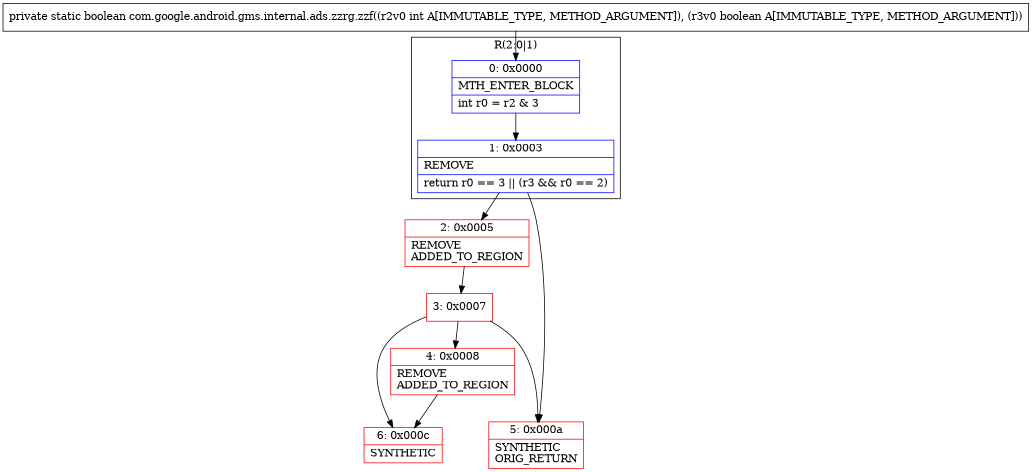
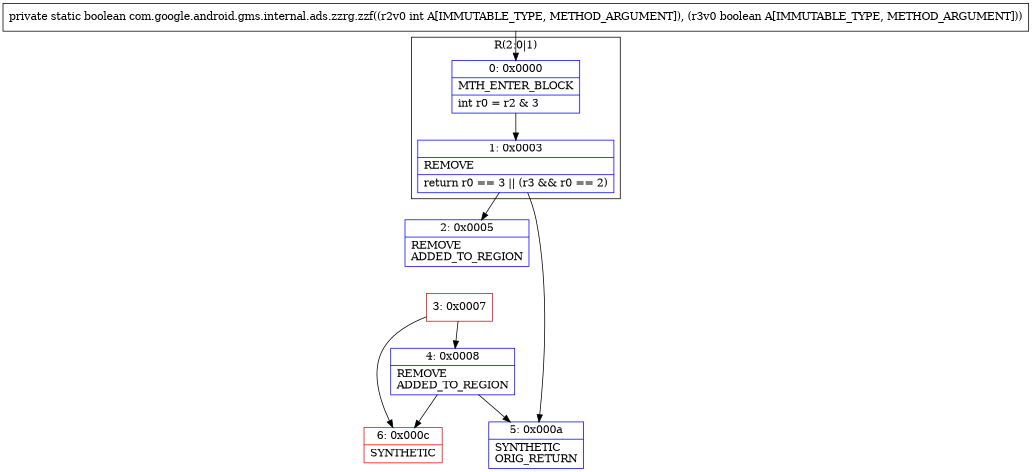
node "2: 0x0005": color red -> blue
edge "2: 0x0005" -> "3: 0x0007": removed
edge "3: 0x0007" -> "5: 0x000a": now "4: 0x0008" -> "5: 0x000a"
node "4: 0x0008": color red -> blue
node "5: 0x000a": color red -> blue
